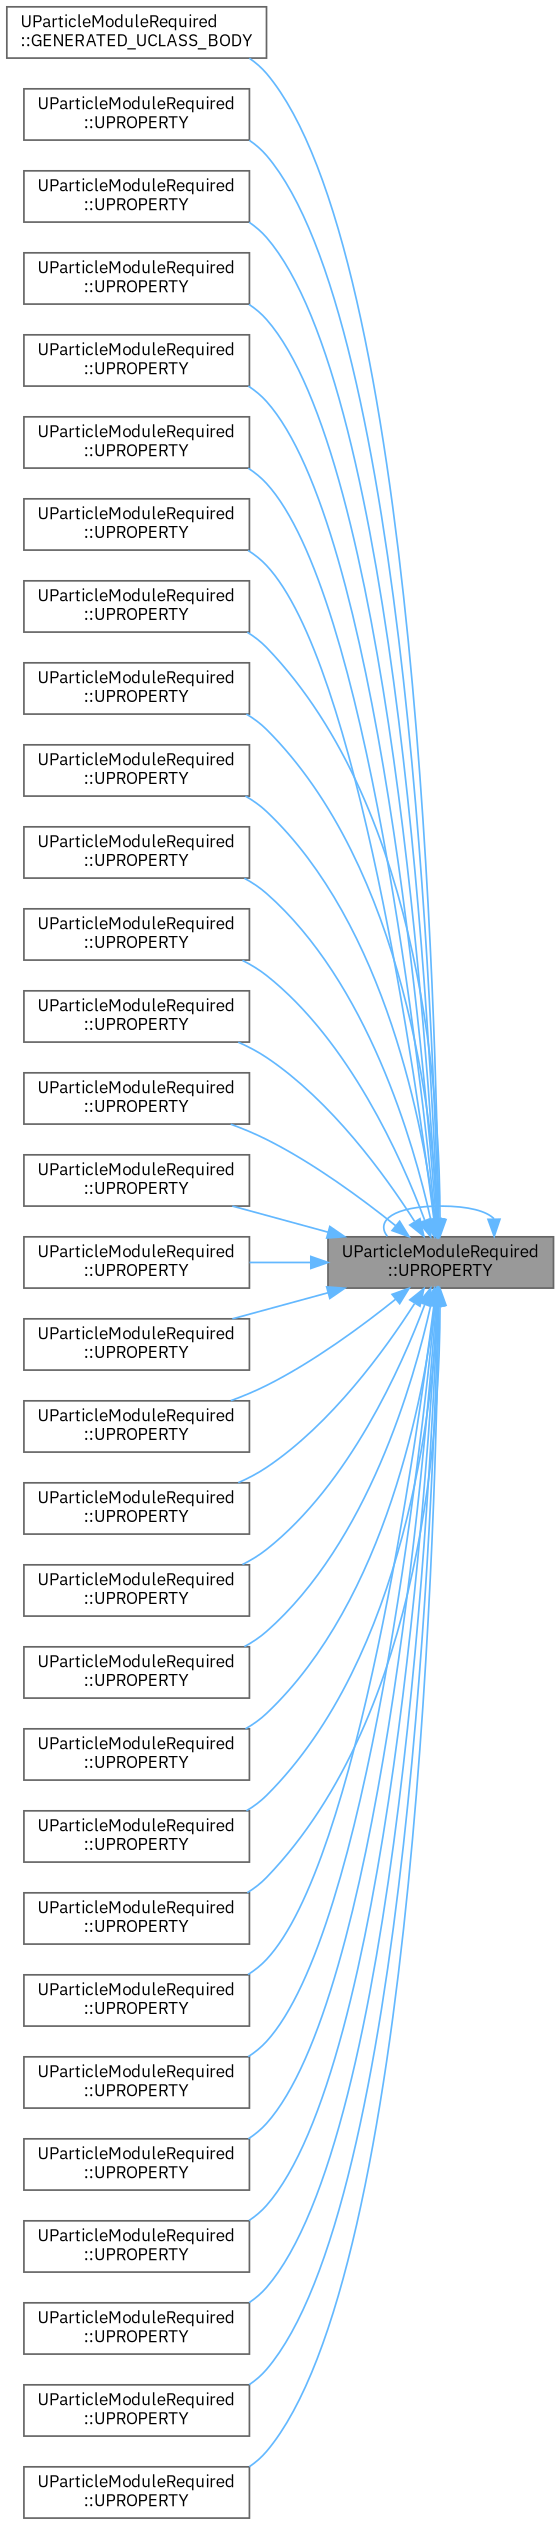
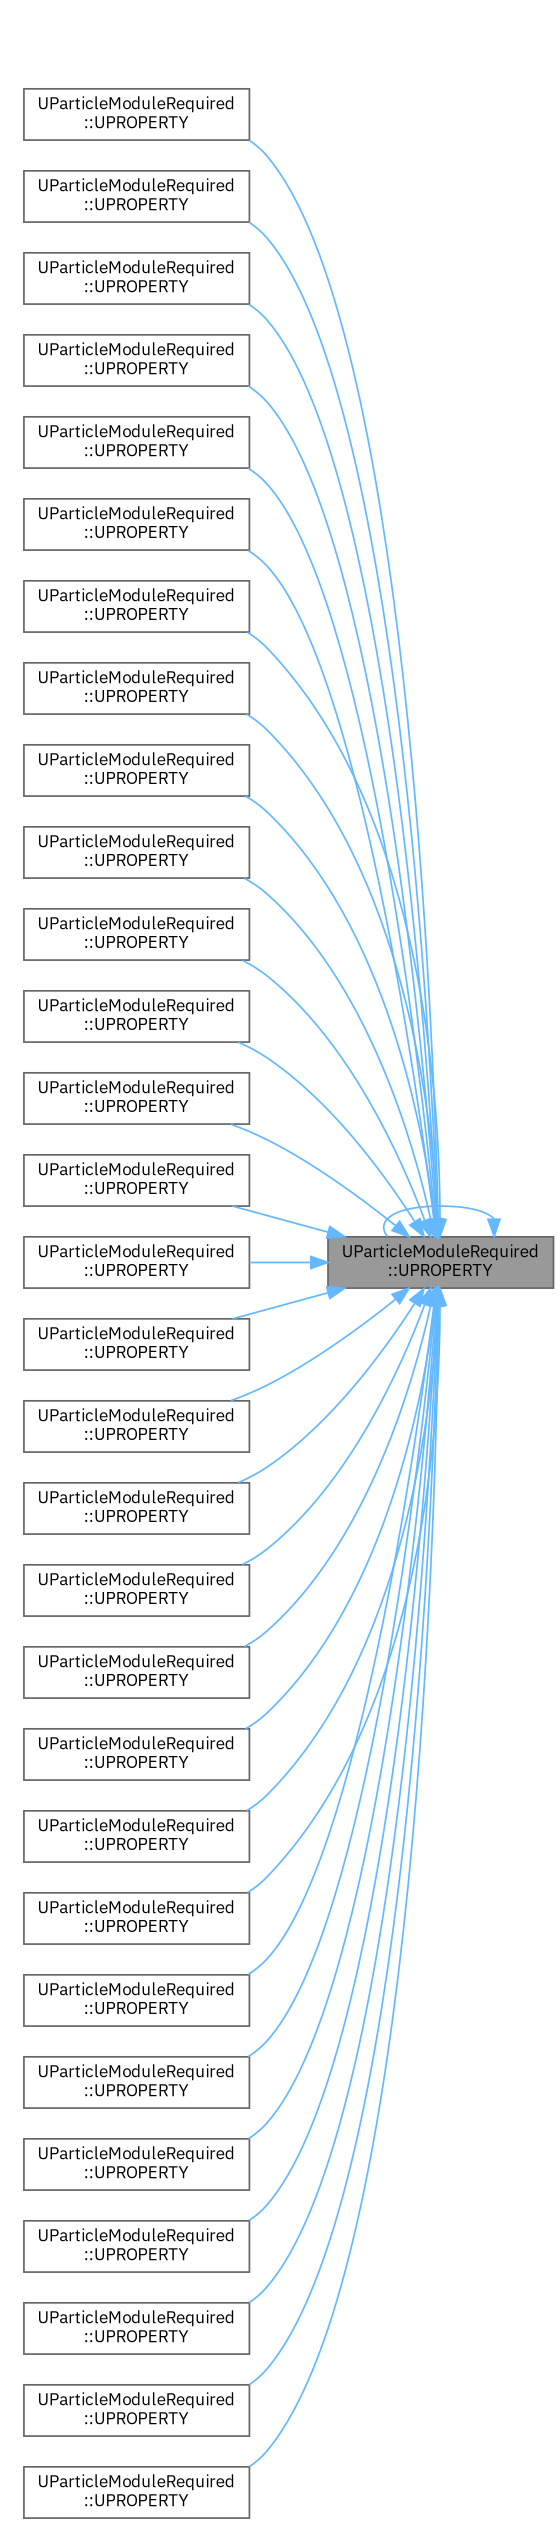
node "UParticleModuleRequired ::GENERATED_UCLASS_BODY": removed
